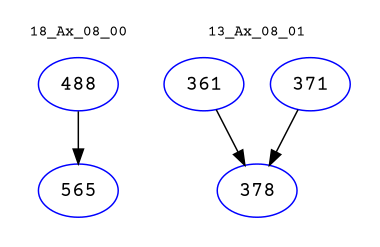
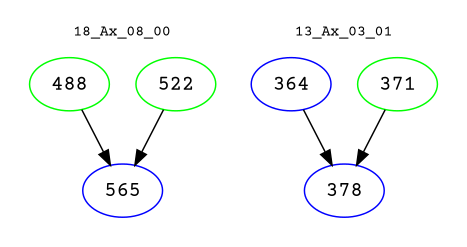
cluster "13_Ax_08_01": label "13_Ax_08_01" -> "13_Ax_03_01"
node "488": color blue -> green
node "522": added
node "361": label "361" -> "364"
node "371": color blue -> green
